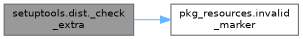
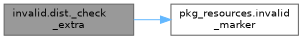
node "setuptools.dist._check _extra": label "setuptools.dist._check _extra" -> "invalid.dist._check _extra"
